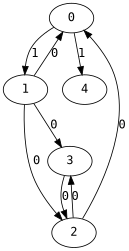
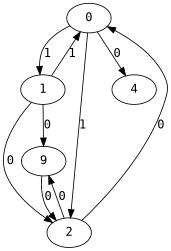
edge "1" -> "0": label "0" -> "1"
edge "0" -> "4": label "1" -> "0"
edge "0" -> "2": added, label "1"
node "3": label "3" -> "9"
